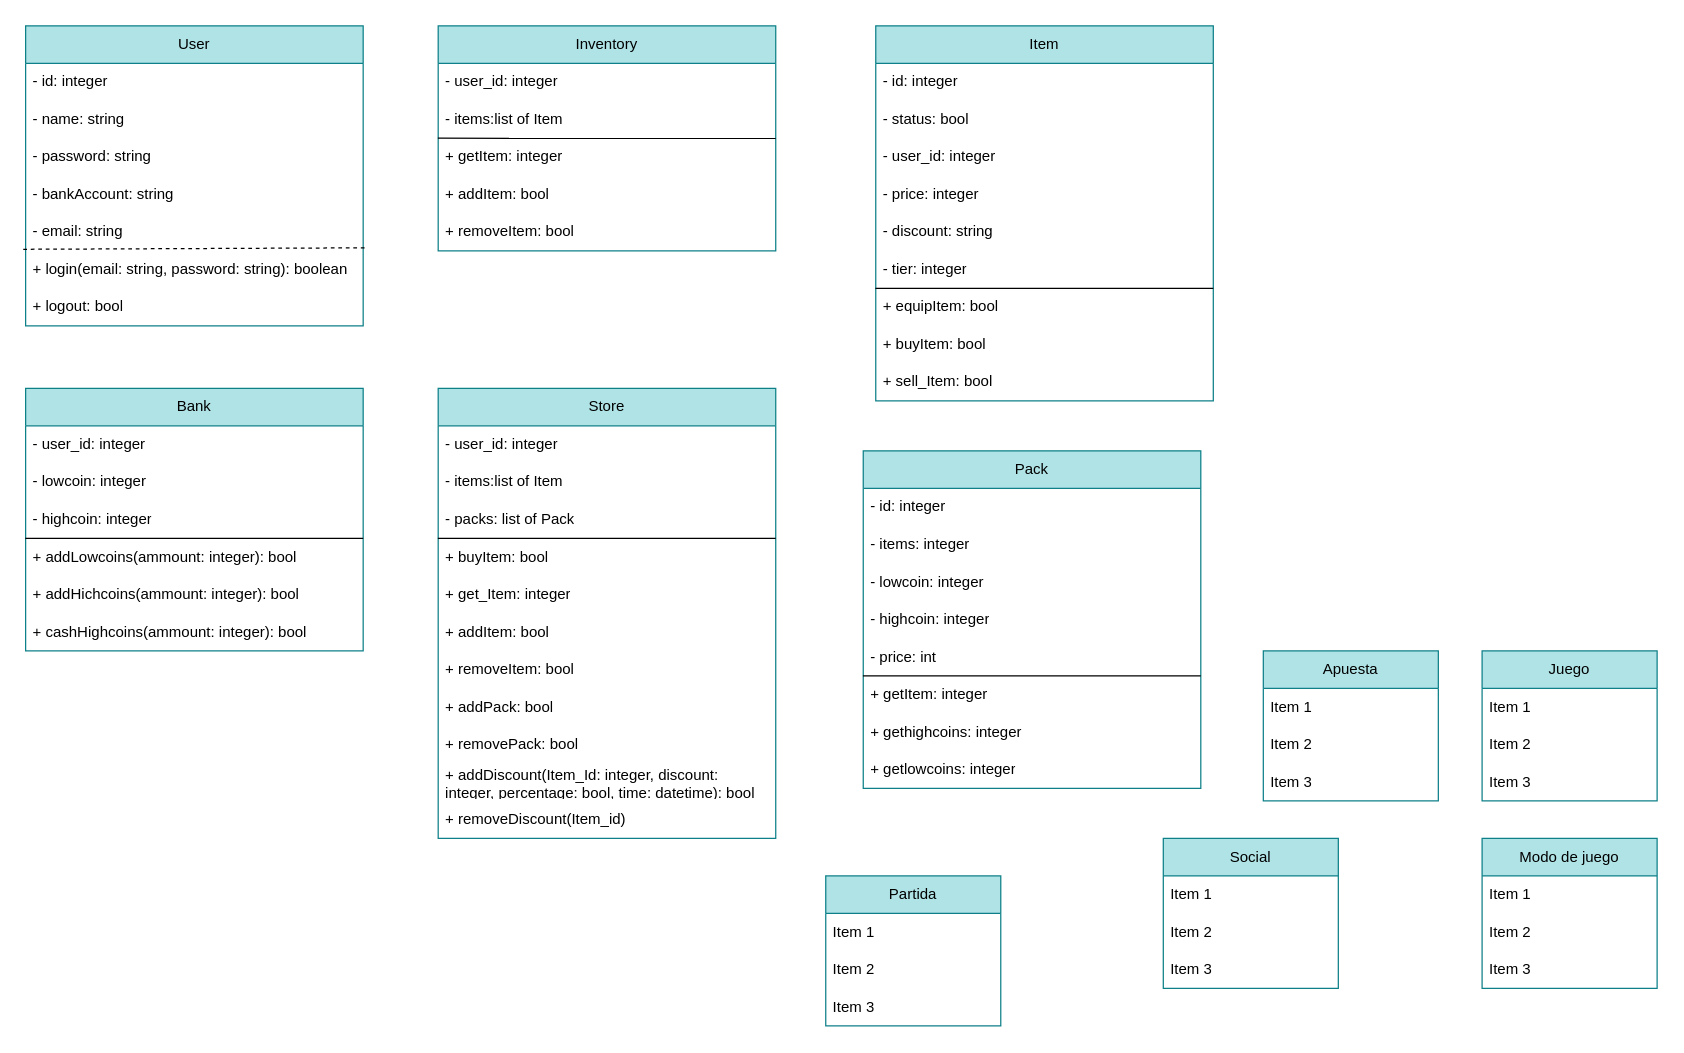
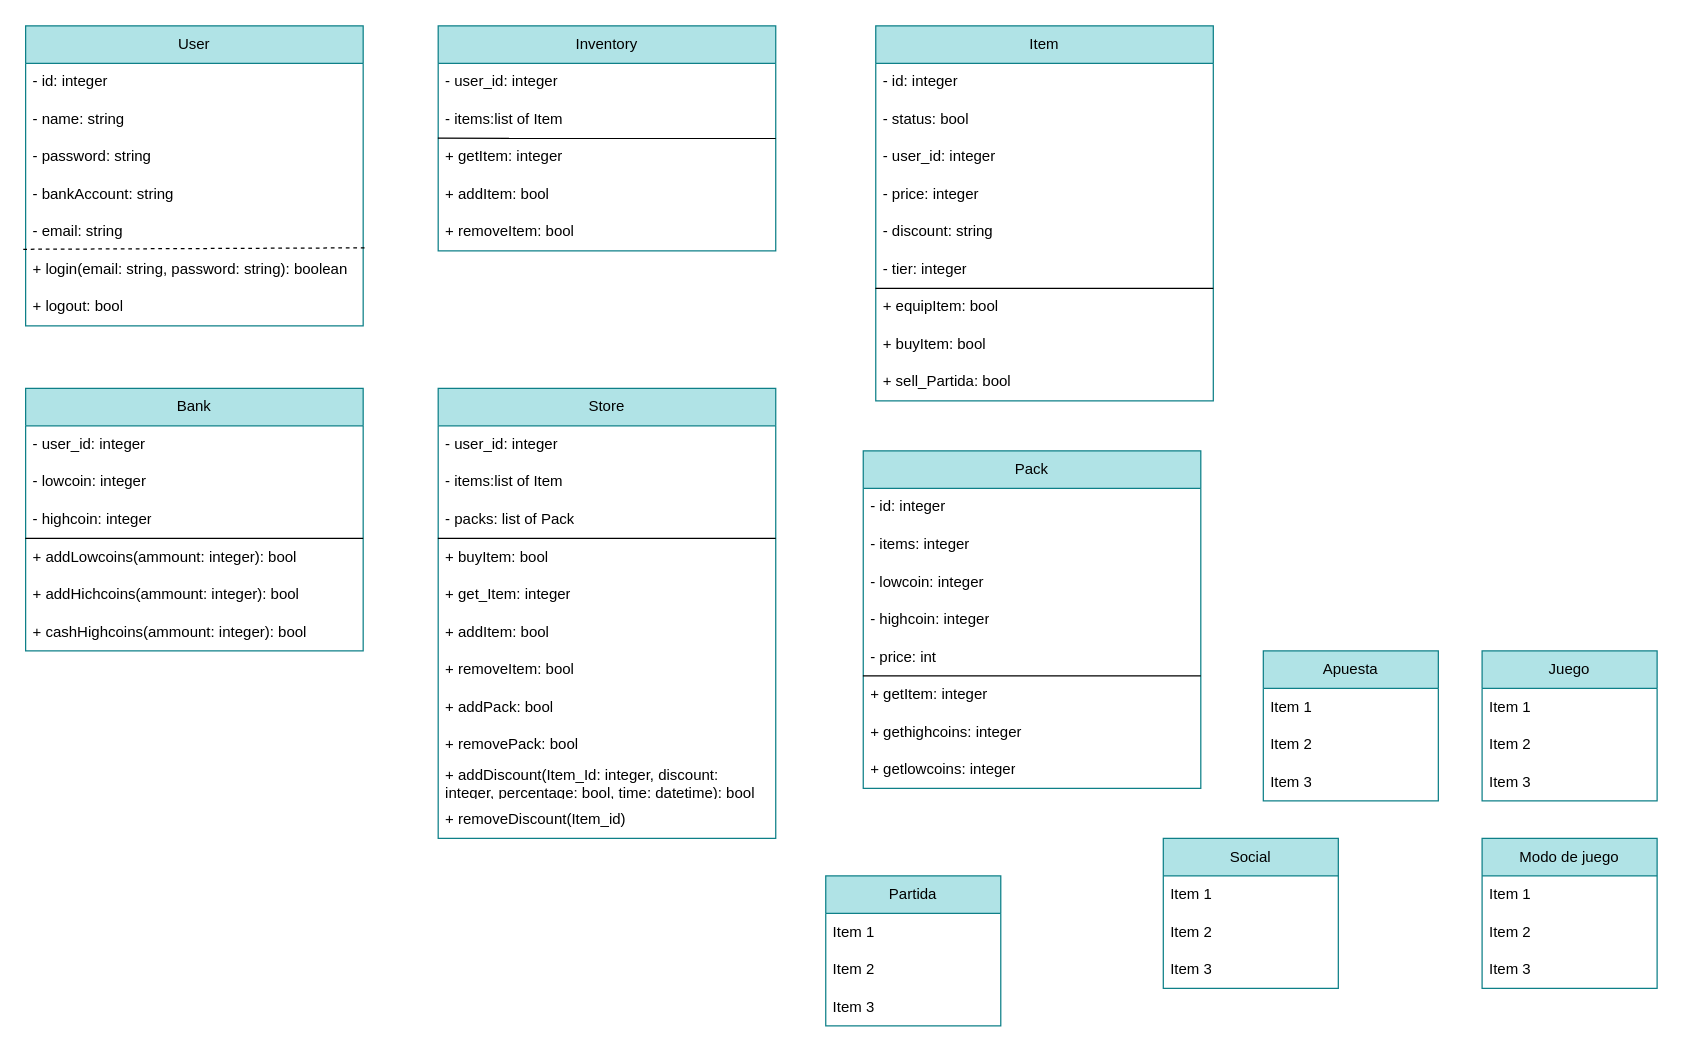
node "+ sell_Item: bool": label "+ sell_Item: bool" -> "+ sell_Partida: bool"
